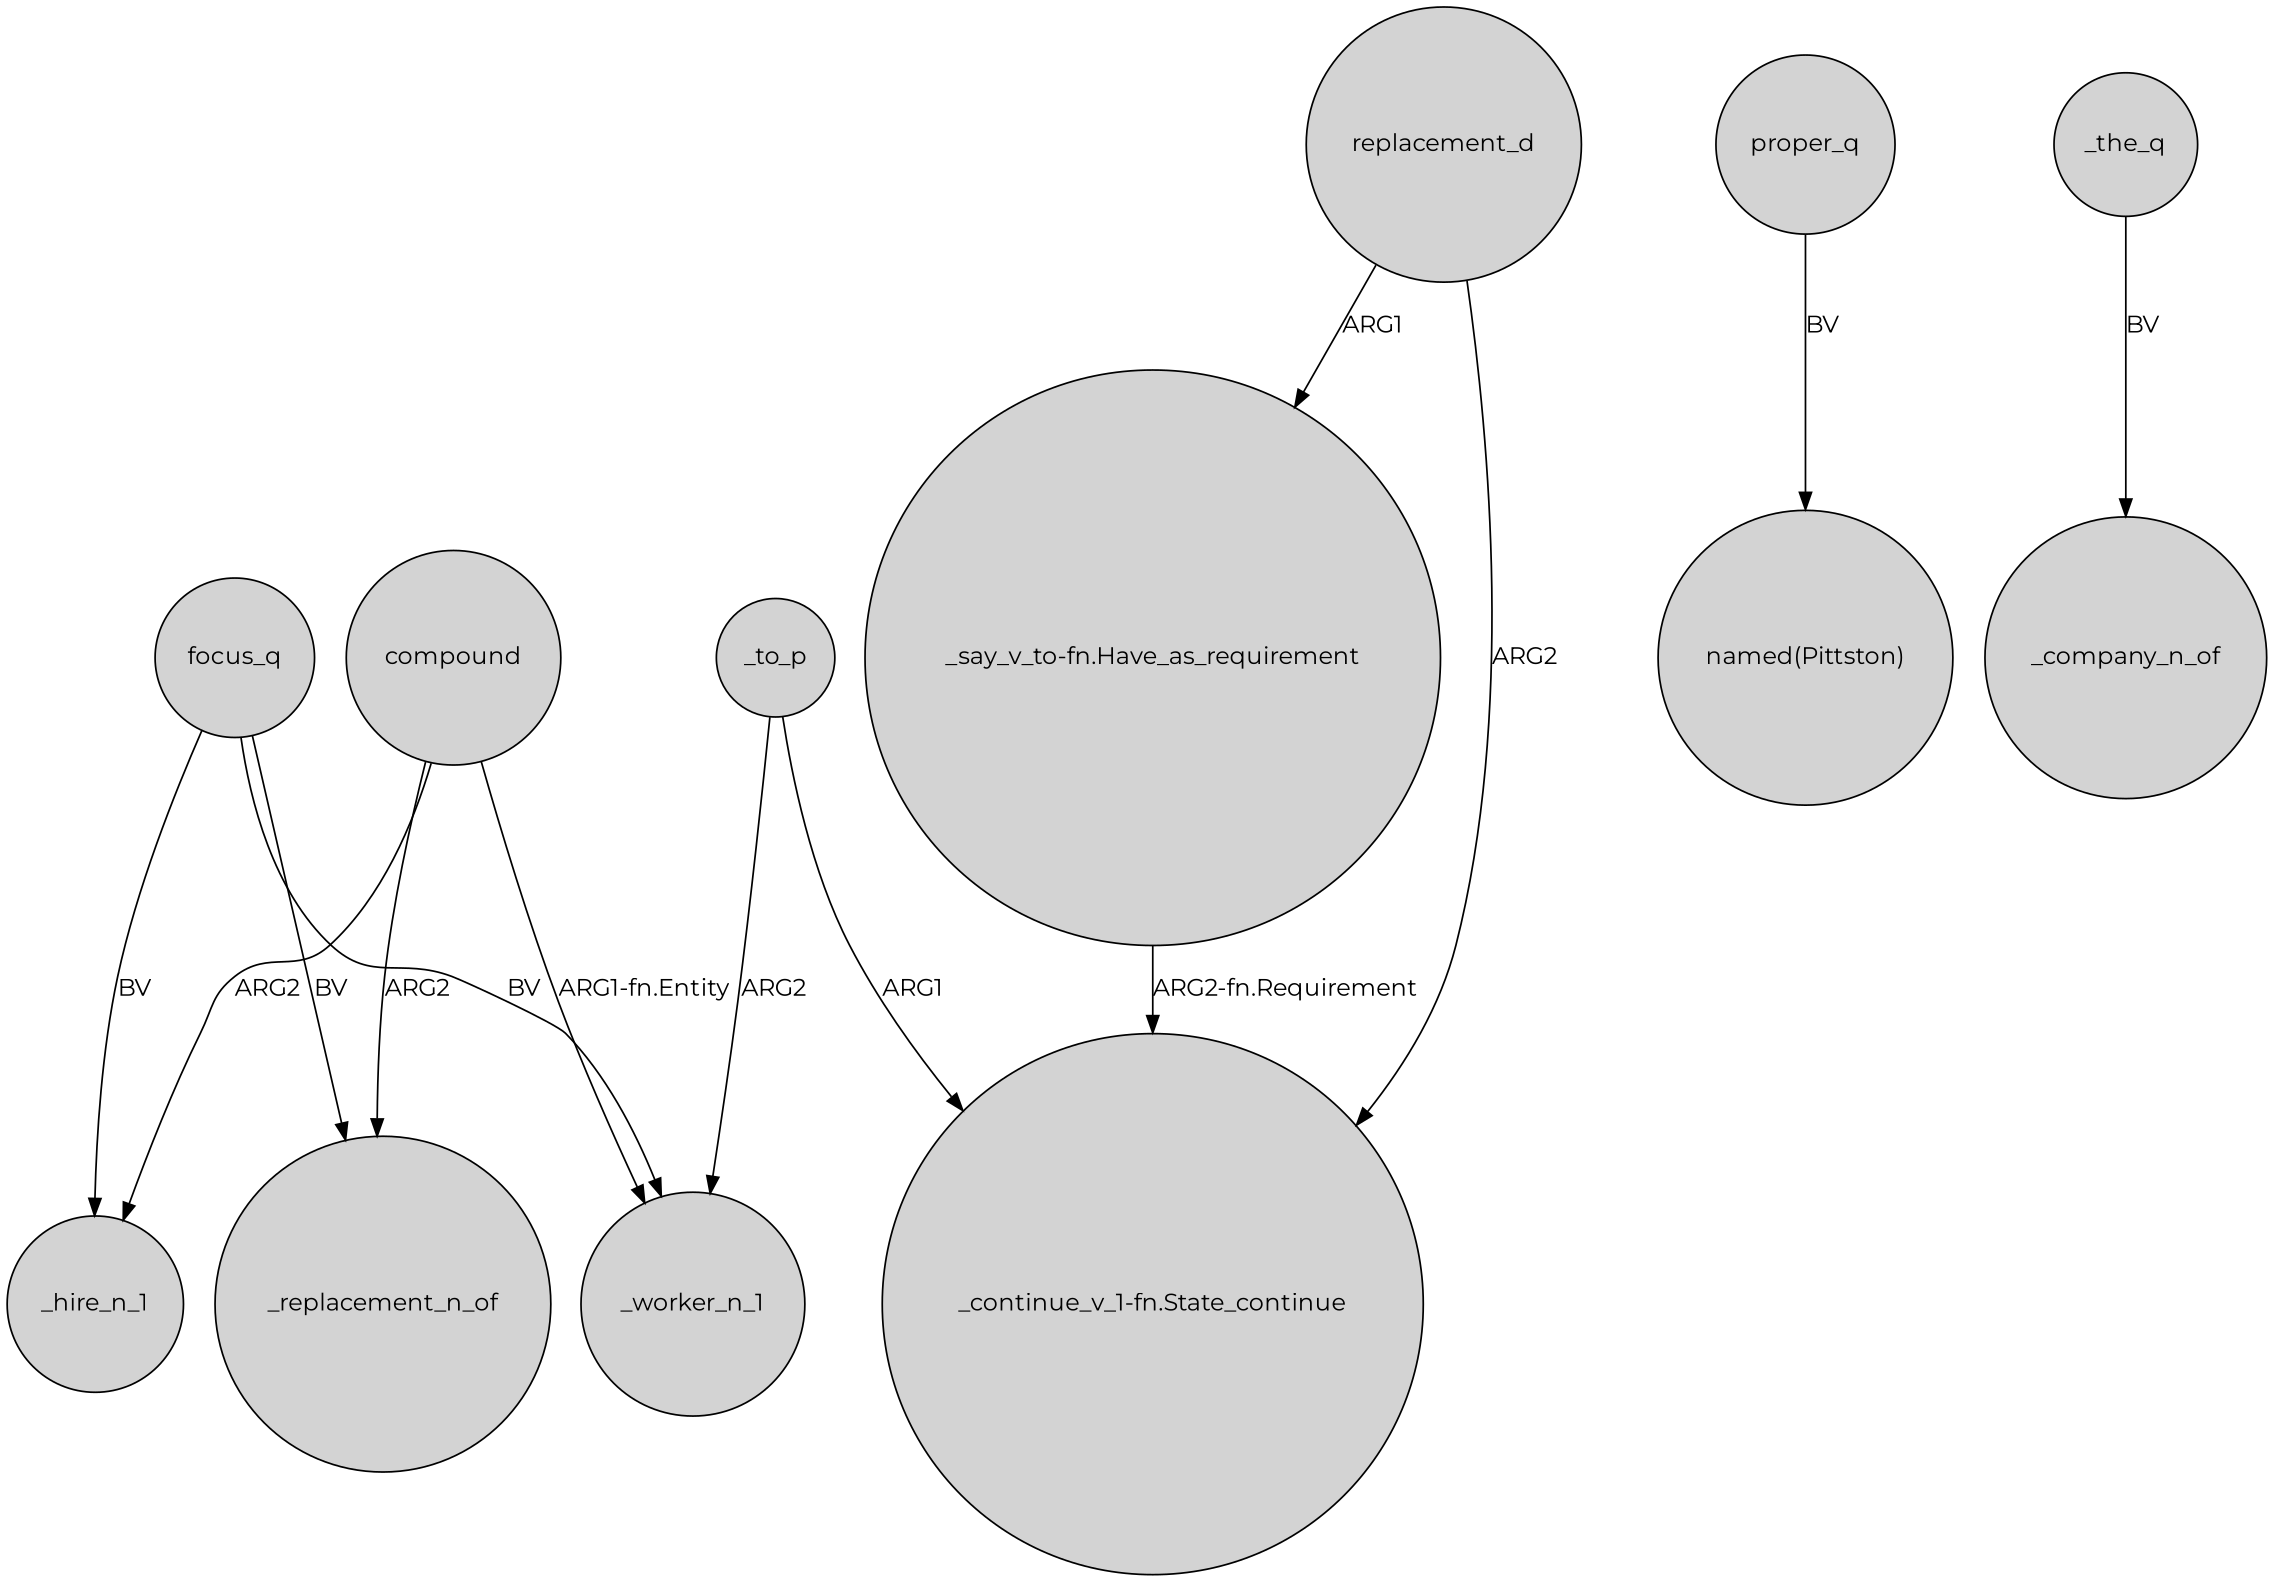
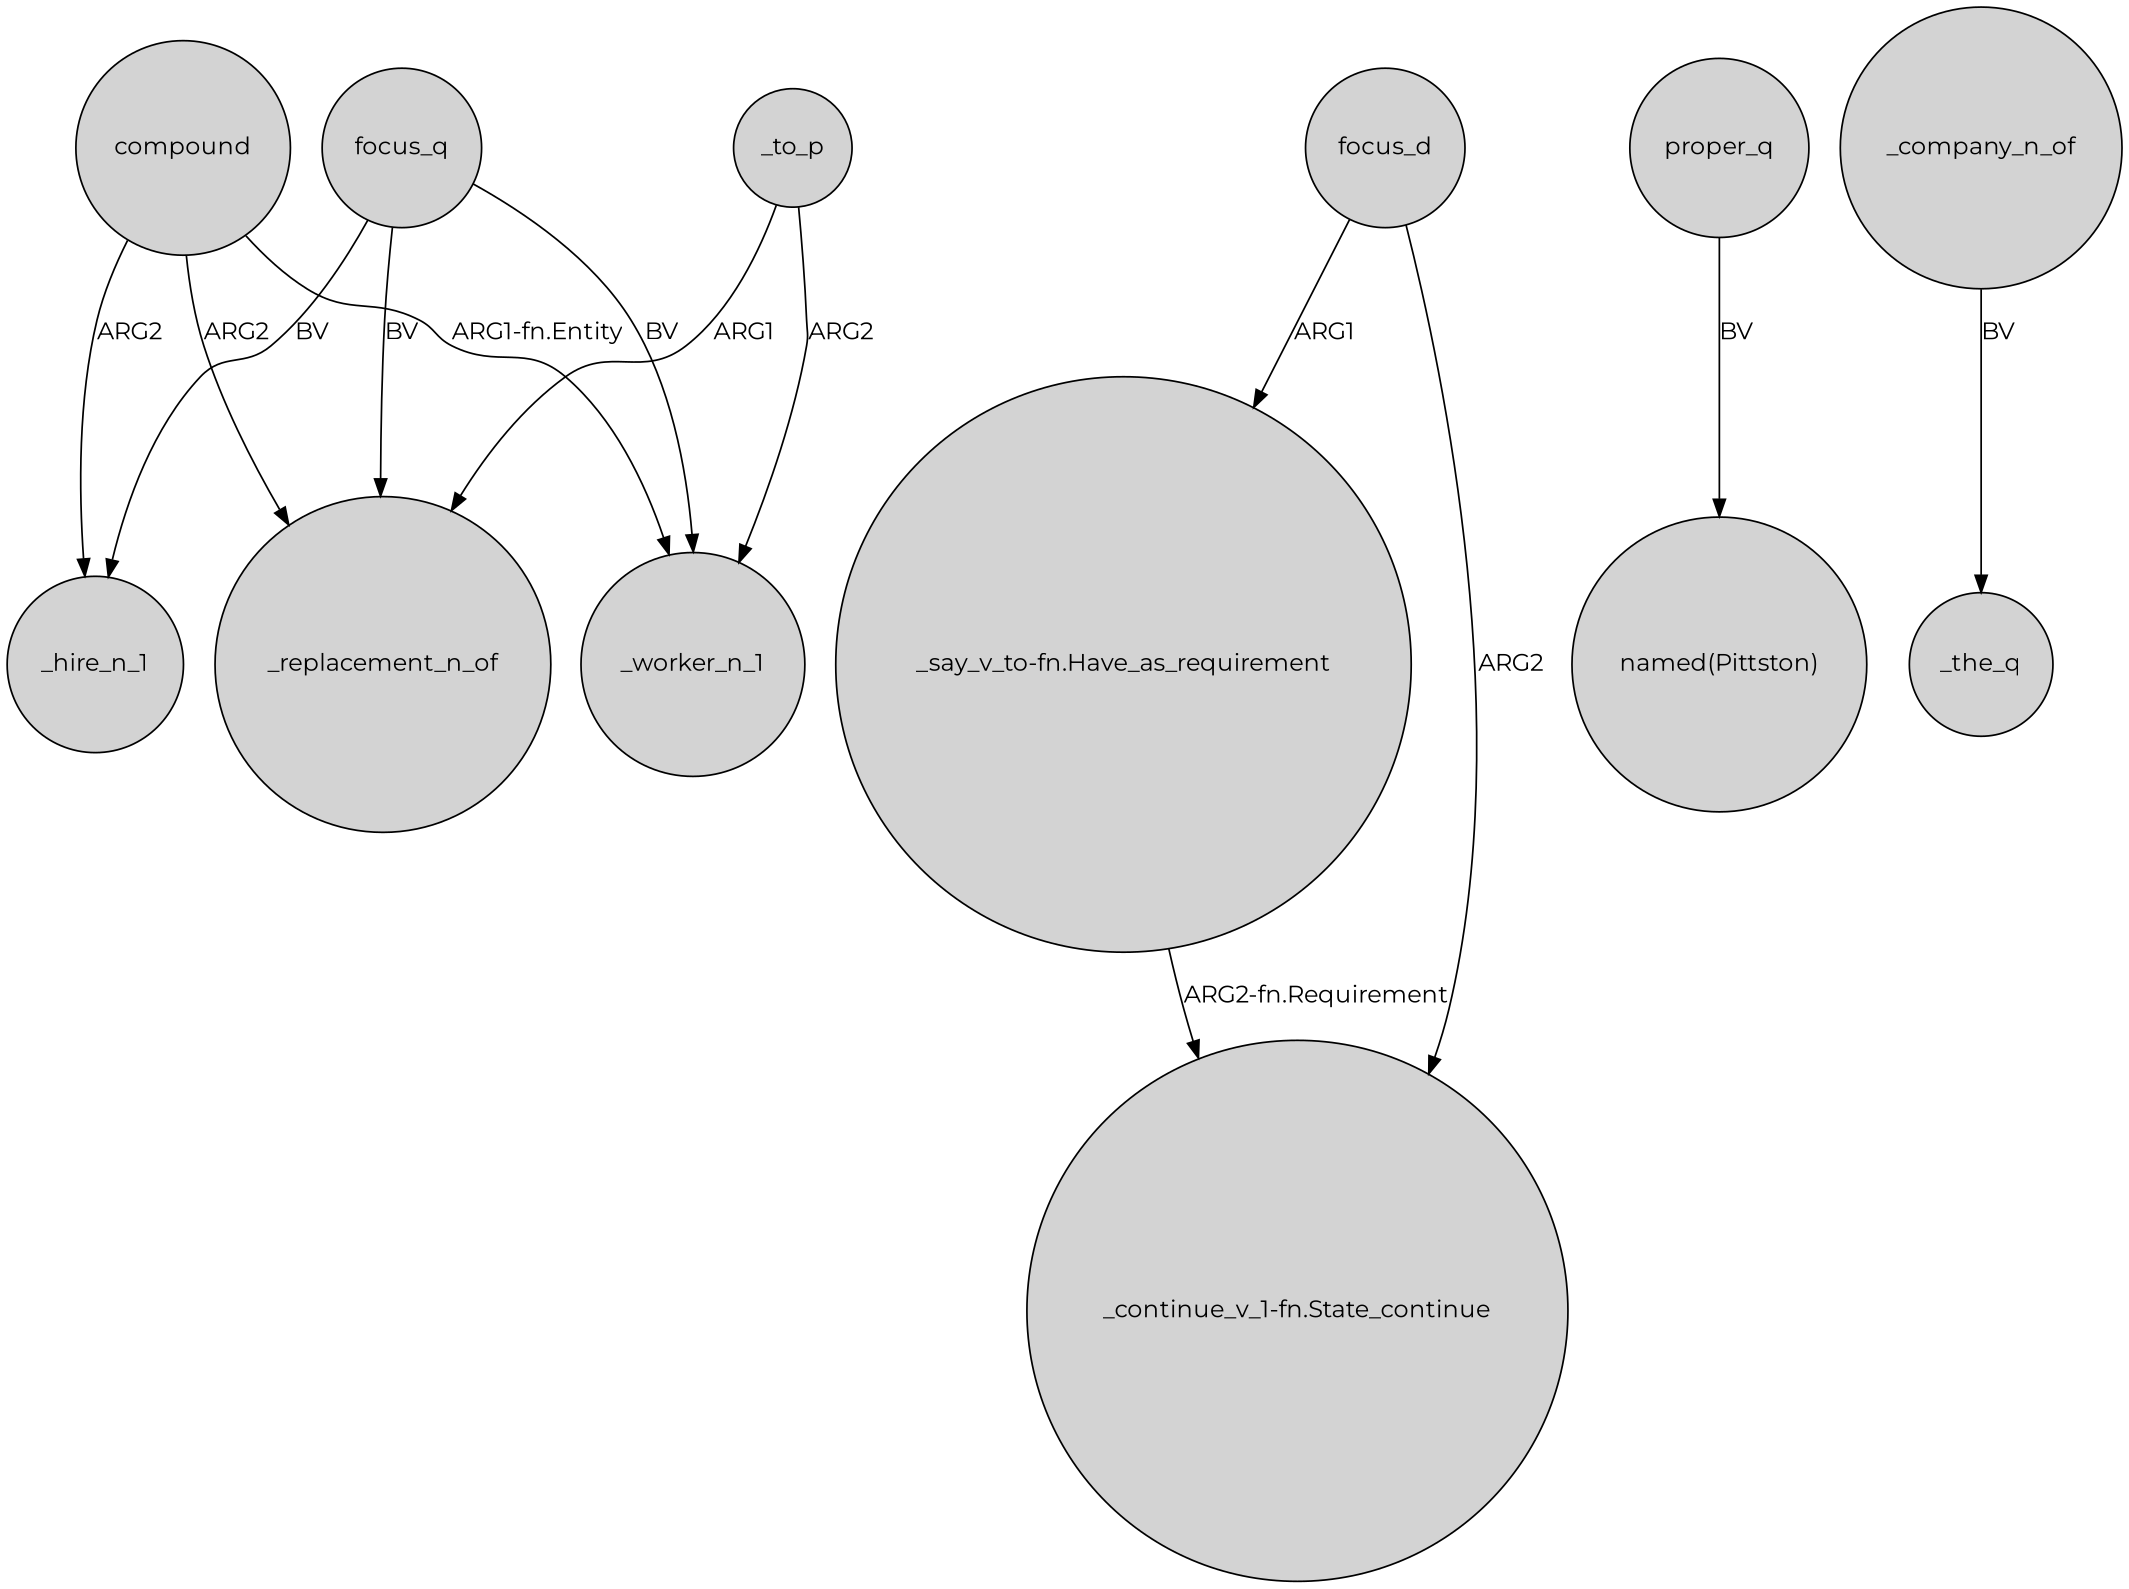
node "replacement_d": label "replacement_d" -> "focus_d"
edge "_the_q" -> "_company_n_of": reversed
edge "_to_p" -> "_continue_v_1-fn.State_continue": now "_to_p" -> "_replacement_n_of"
